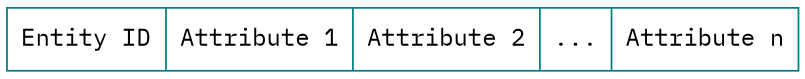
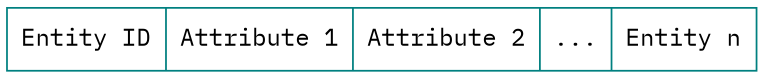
node "Entity ID": text "Attribute n" -> "Entity n"
